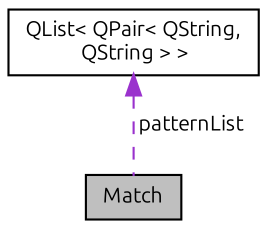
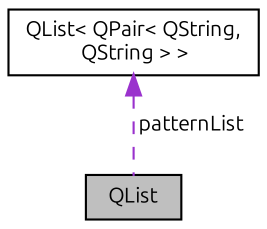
node "Match": label "Match" -> "QList"
